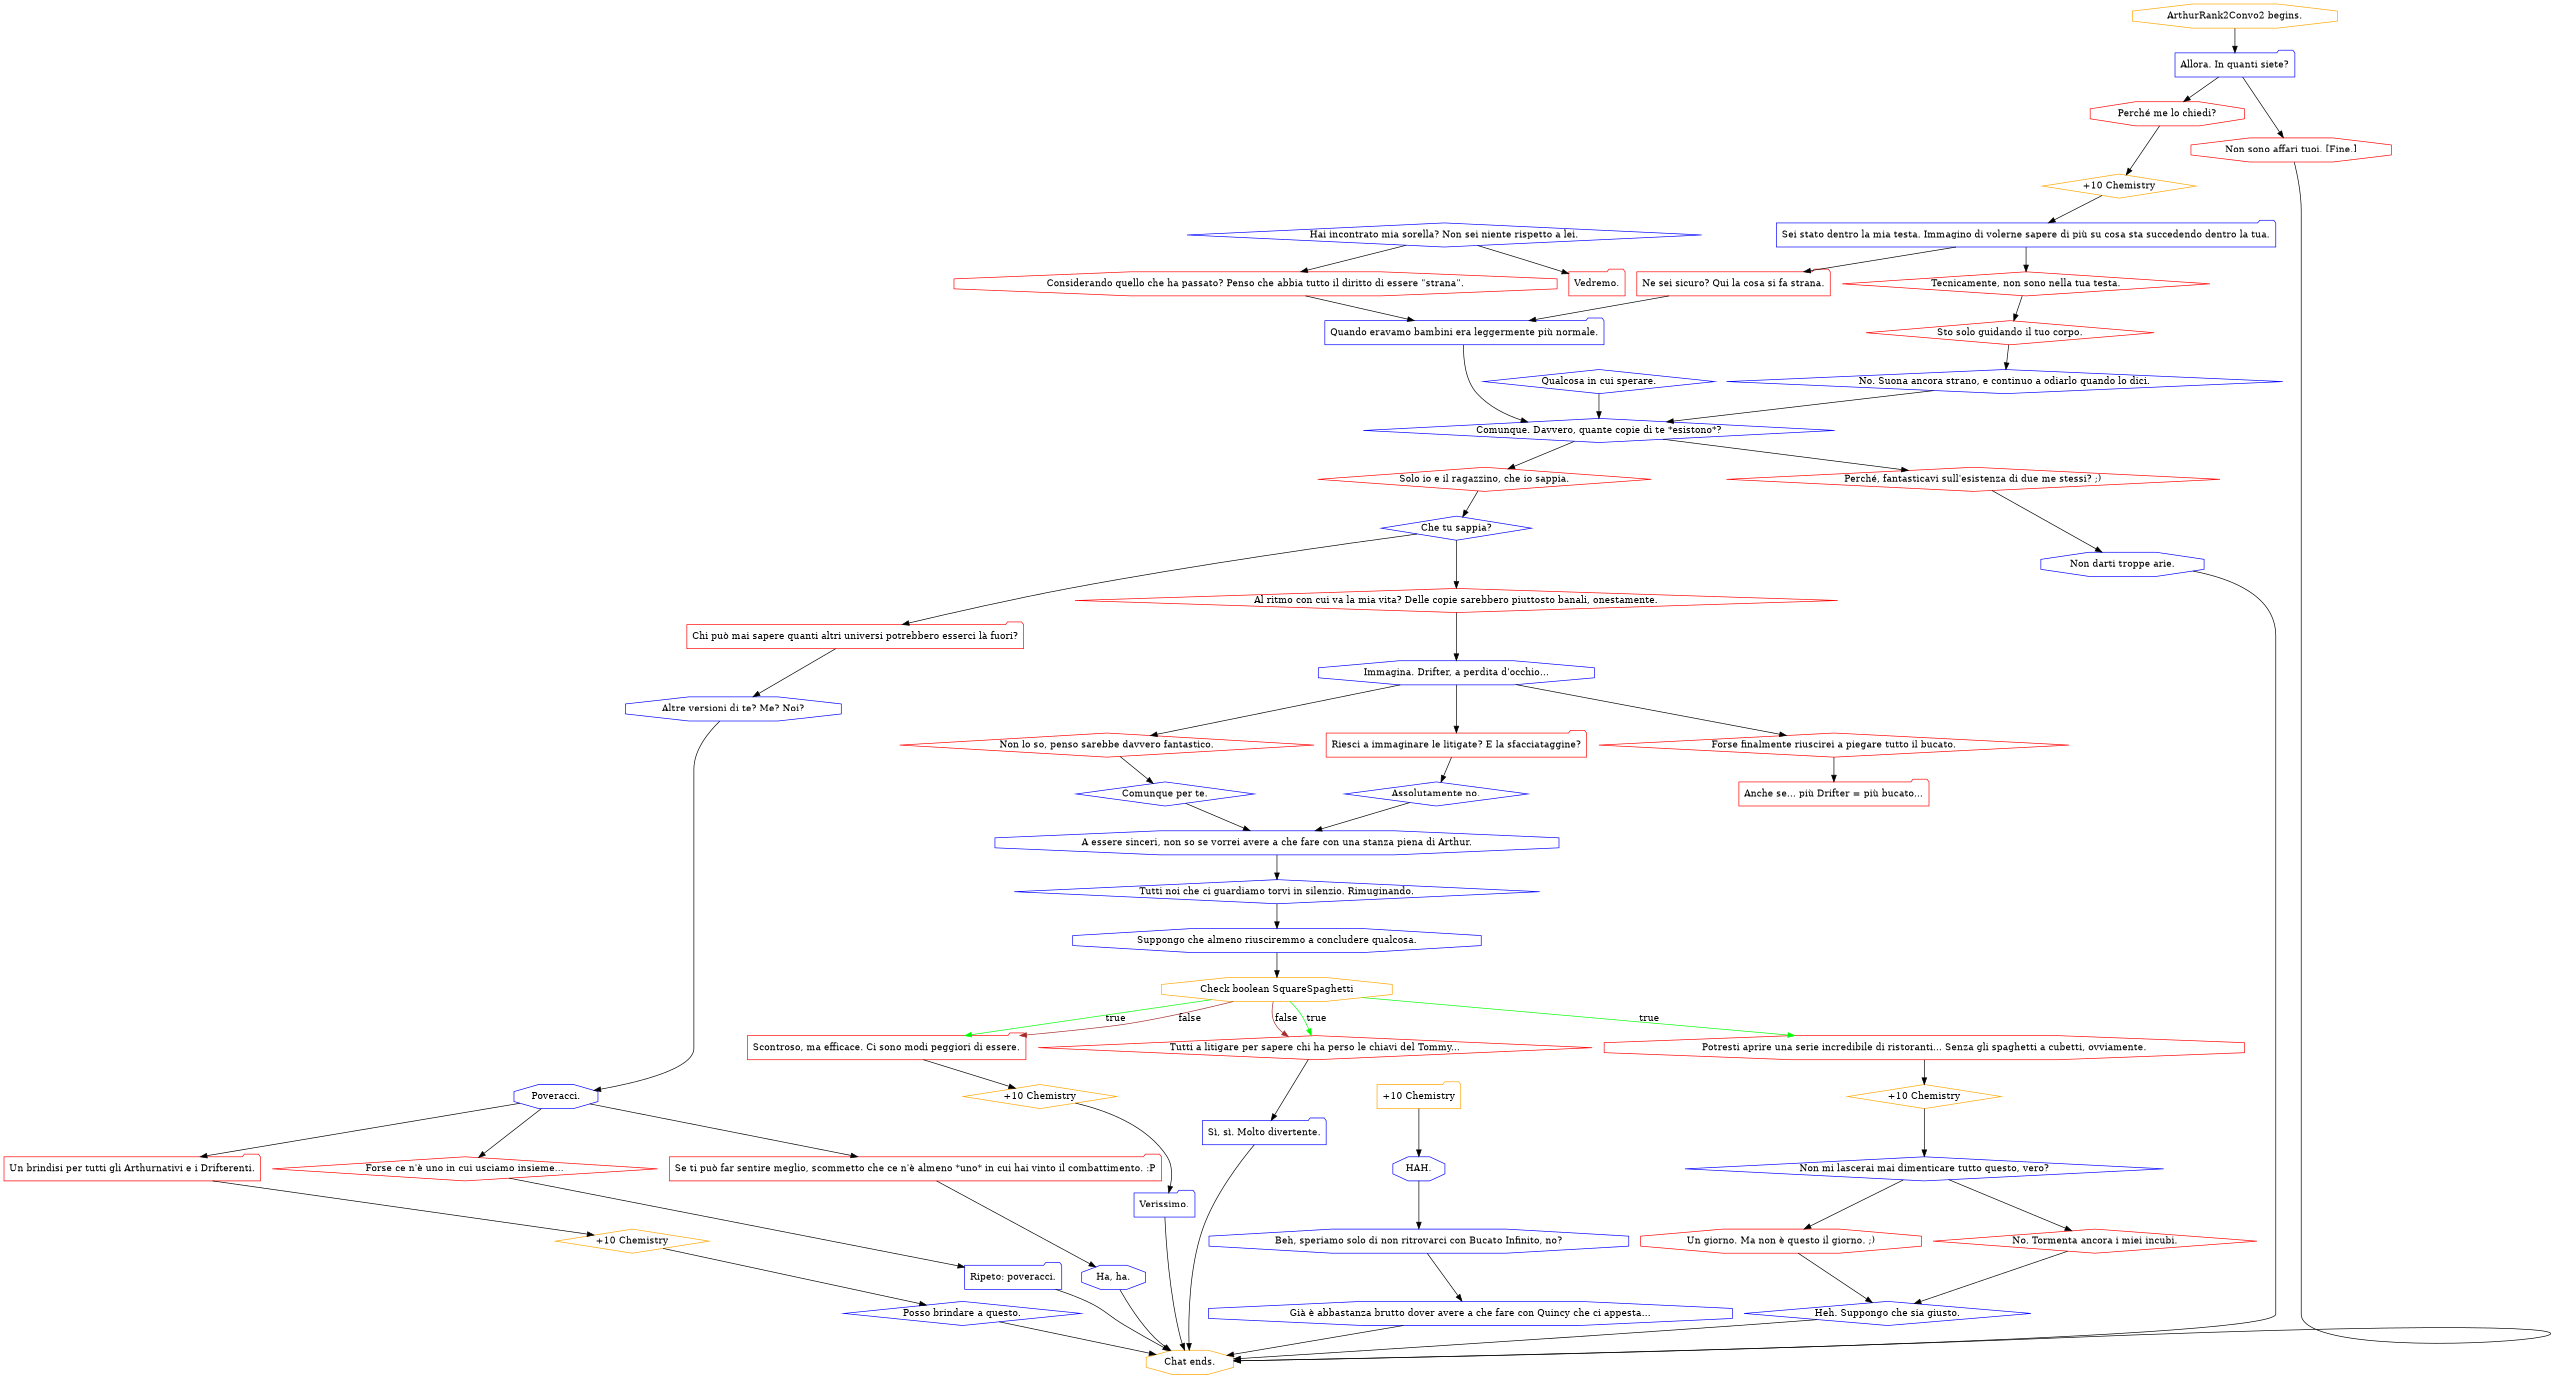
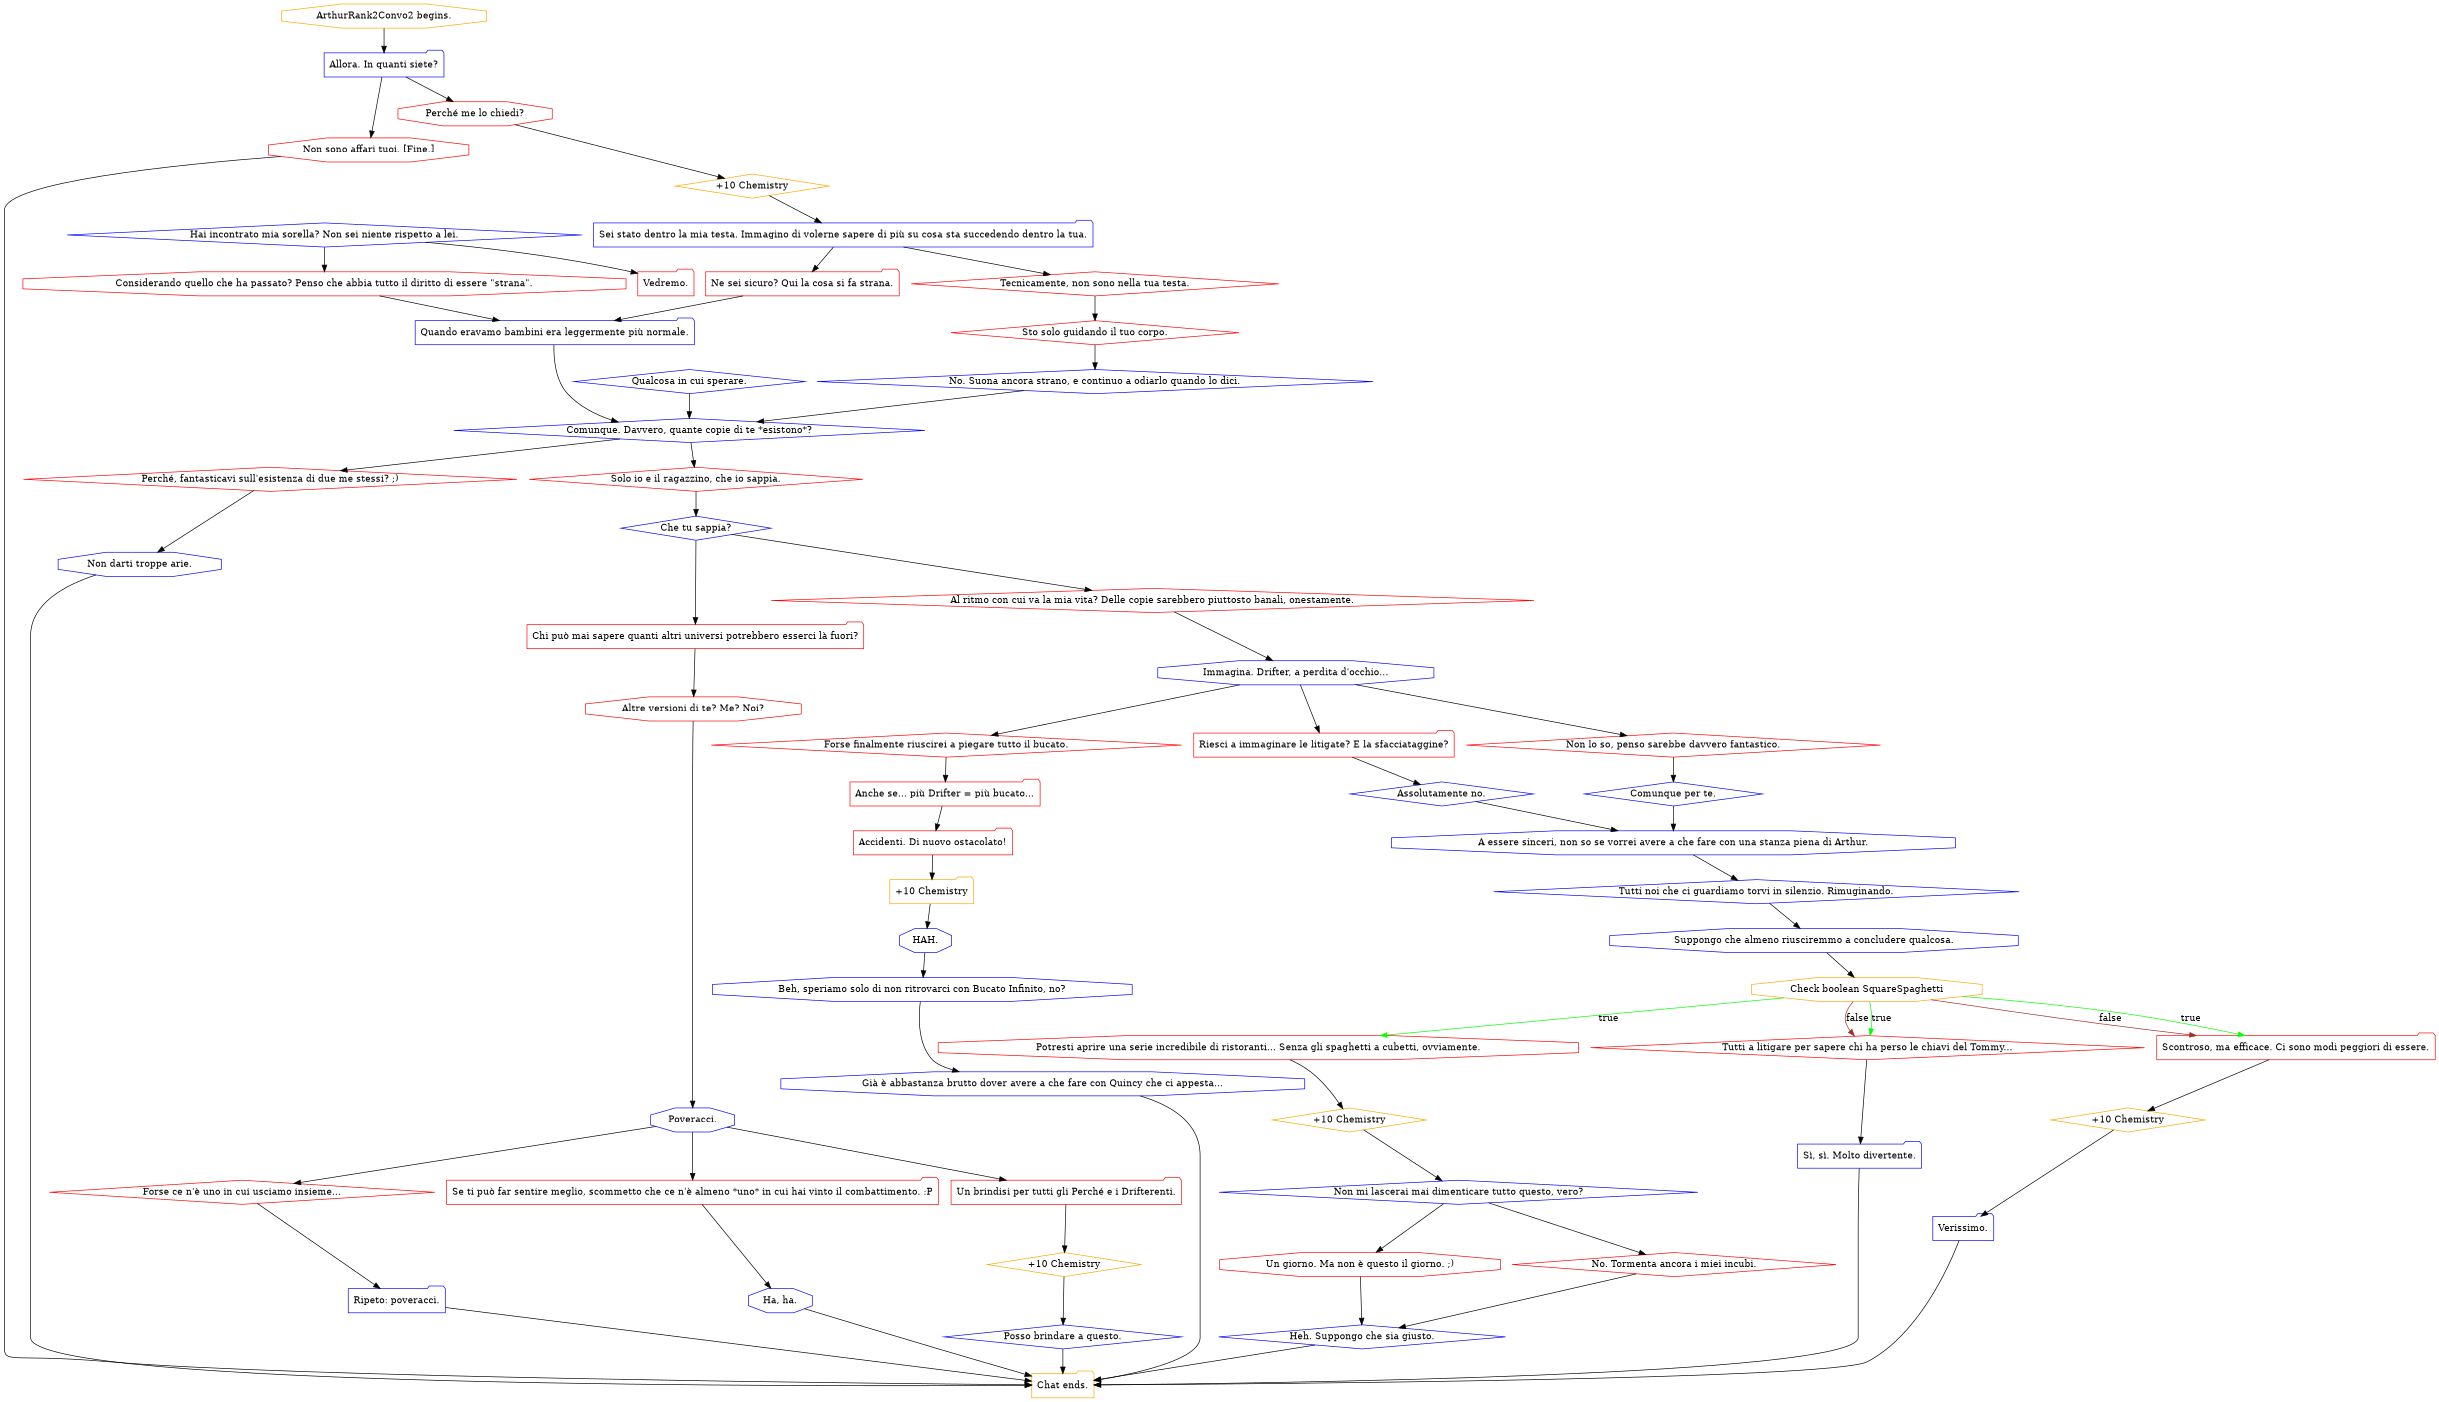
node "Altre versioni di te? Me? Noi?": color blue -> red
node "Accidenti. Di nuovo ostacolato!": added
node "Un brindisi per tutti gli Arthurnativi e i Drifterenti.": label "Un brindisi per tutti gli Arthurnativi e i Drifterenti." -> "Un brindisi per tutti gli Perché e i Drifterenti."
node "Chat ends.": shape octagon -> folder
